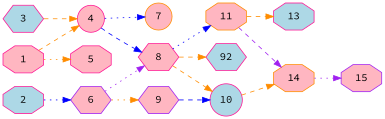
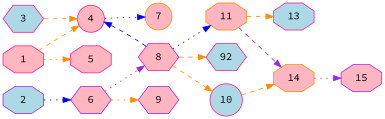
edge "4" -> "8": reversed
node "2": color deeppink -> purple
edge "9" -> "10": removed
